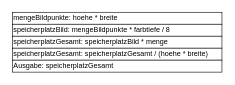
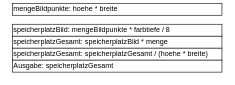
node "mengeBildpunkte: hoehe * breite": moved (117, 18) -> (117, 9)
